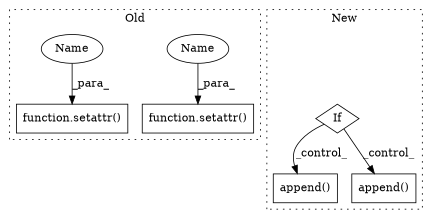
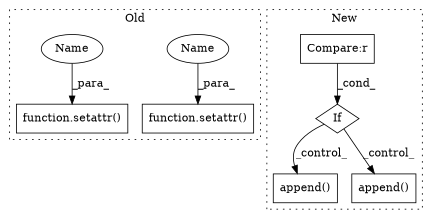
node "Compare:r": added
